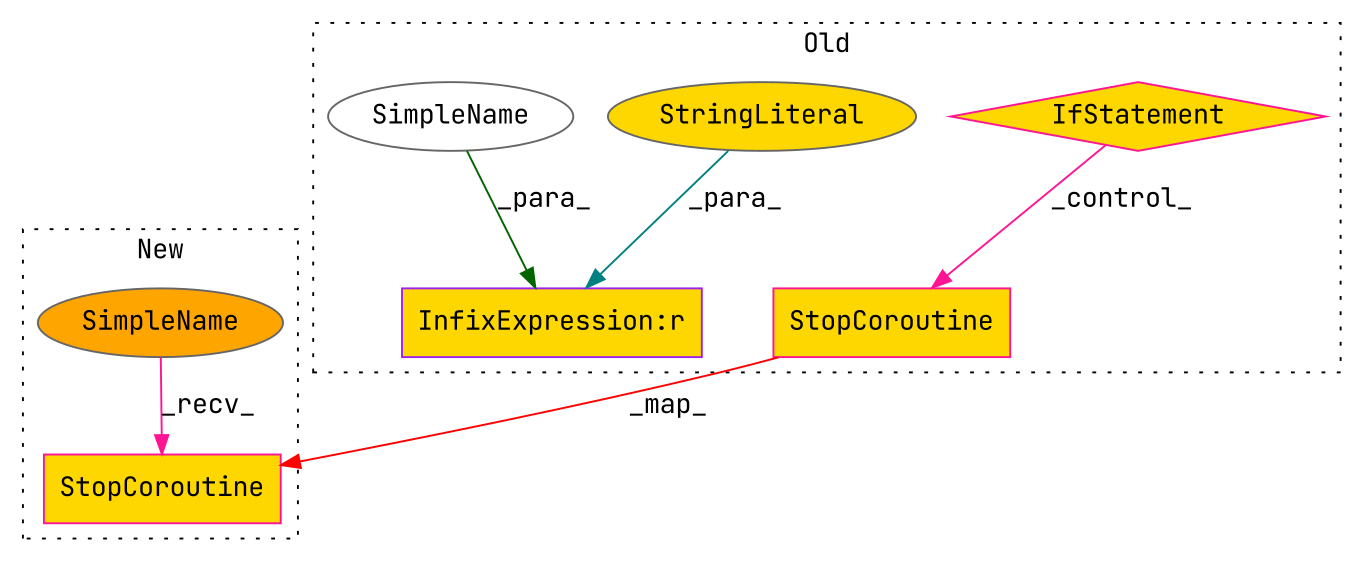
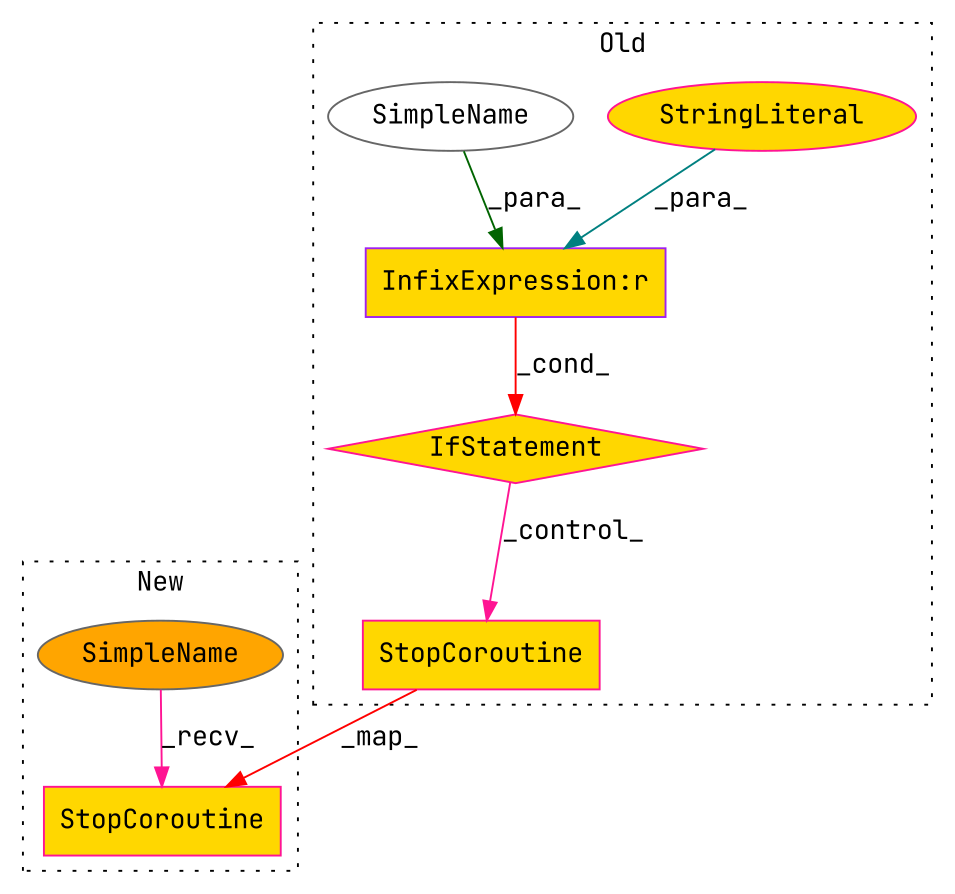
node "StringLiteral": color gray40 -> deeppink
edge "InfixExpression:r" -> "IfStatement": added, label "_cond_"
